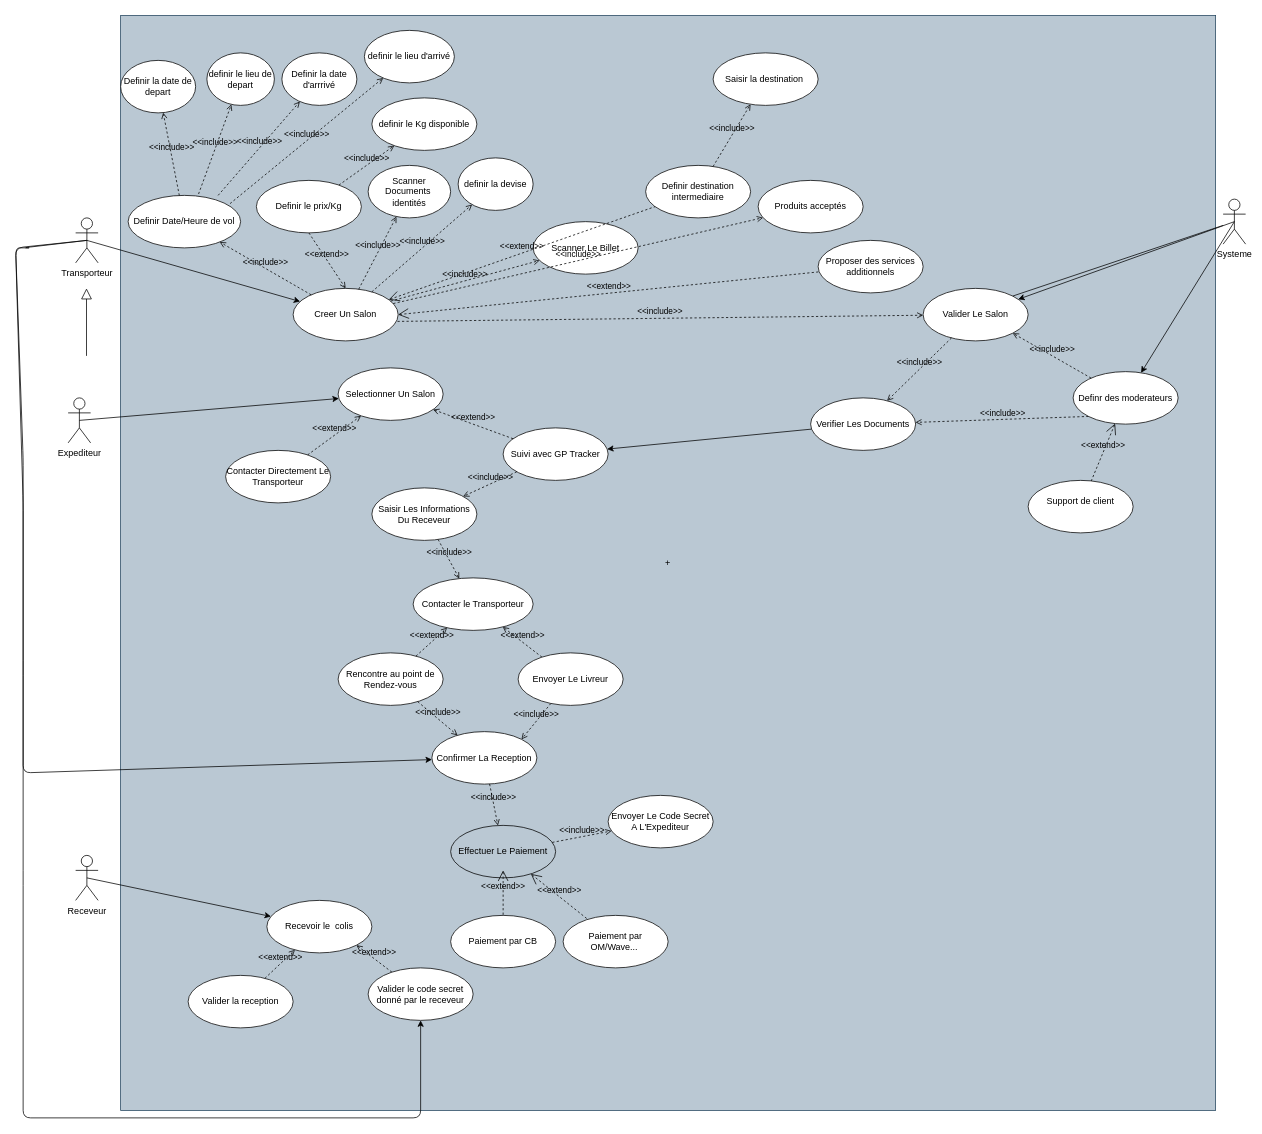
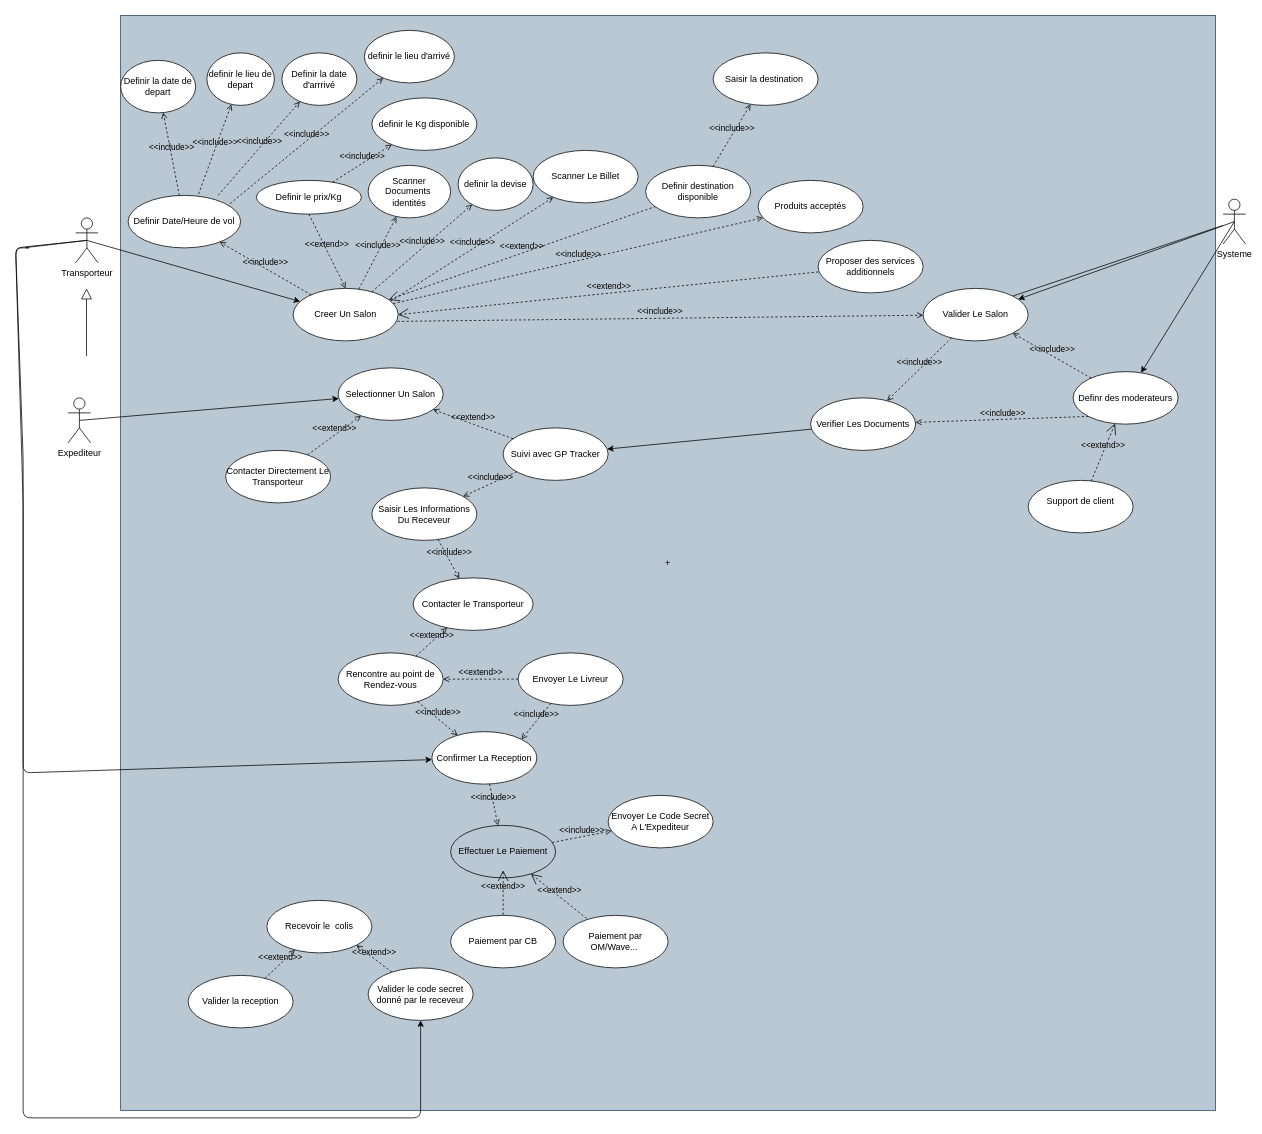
node "Definir destination intermediaire": label "Definir destination intermediaire" -> "Definir destination disponible"
node "Definir le prix/Kg": size 105x53 -> 105x34
node "Scanner Le Billet": moved (585, 248) -> (585, 177)
edge "Envoyer Le Livreur" -> "Contacter le Transporteur": now "Envoyer Le Livreur" -> "Rencontre au point de Rendez-vous"
node "Receveur": removed
edge "Receveur" -> "Recevoir le colis": removed
